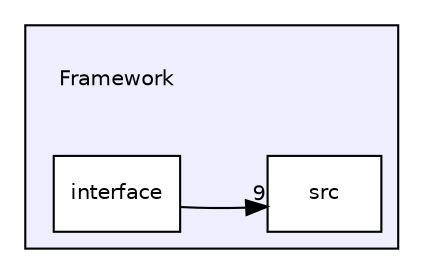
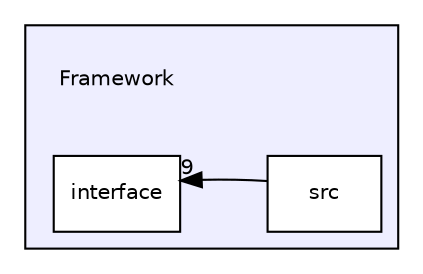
edge "interface" -> "src": reversed
